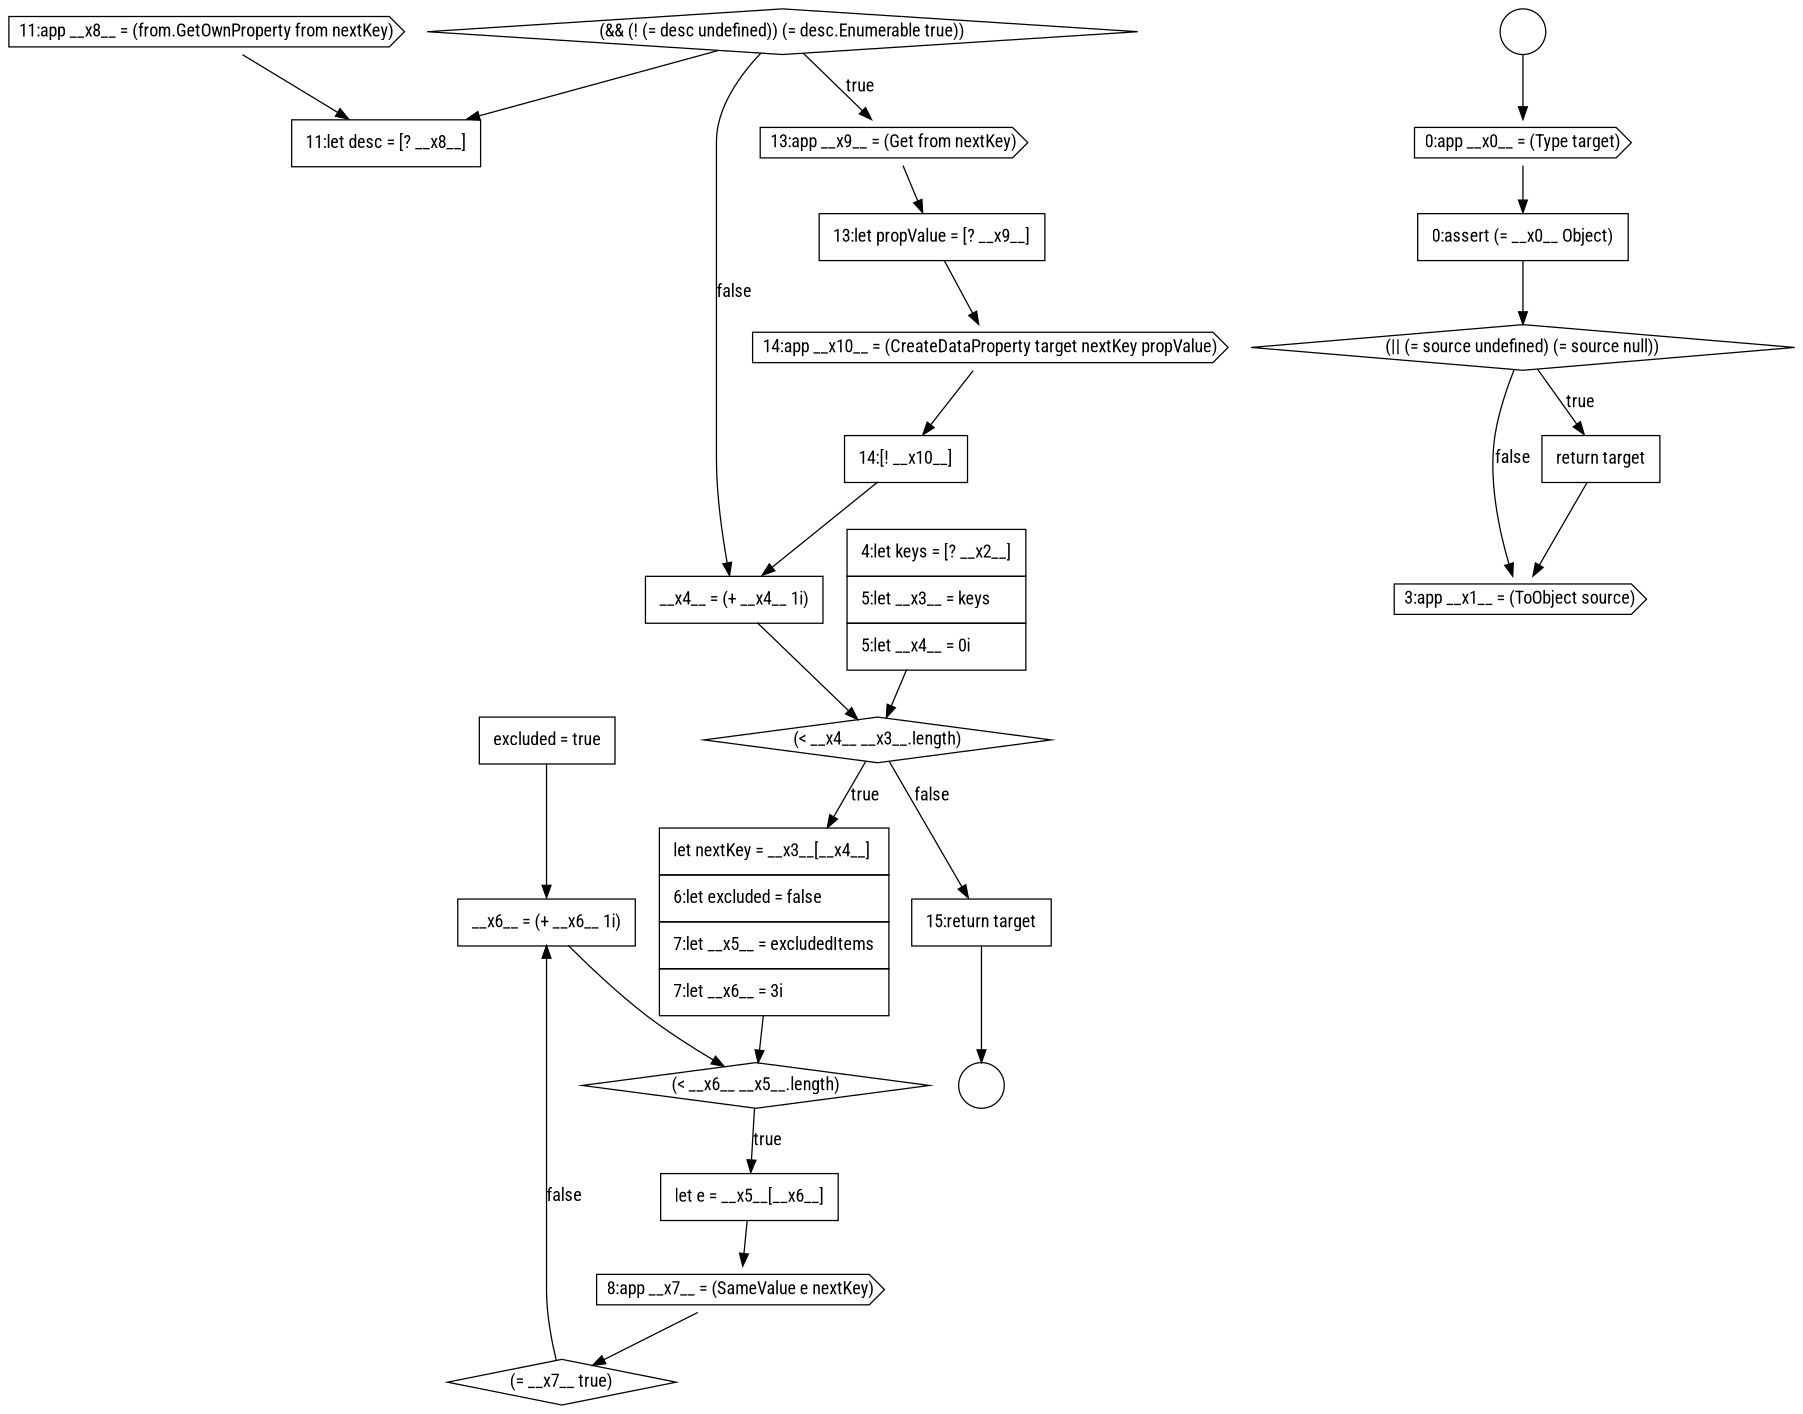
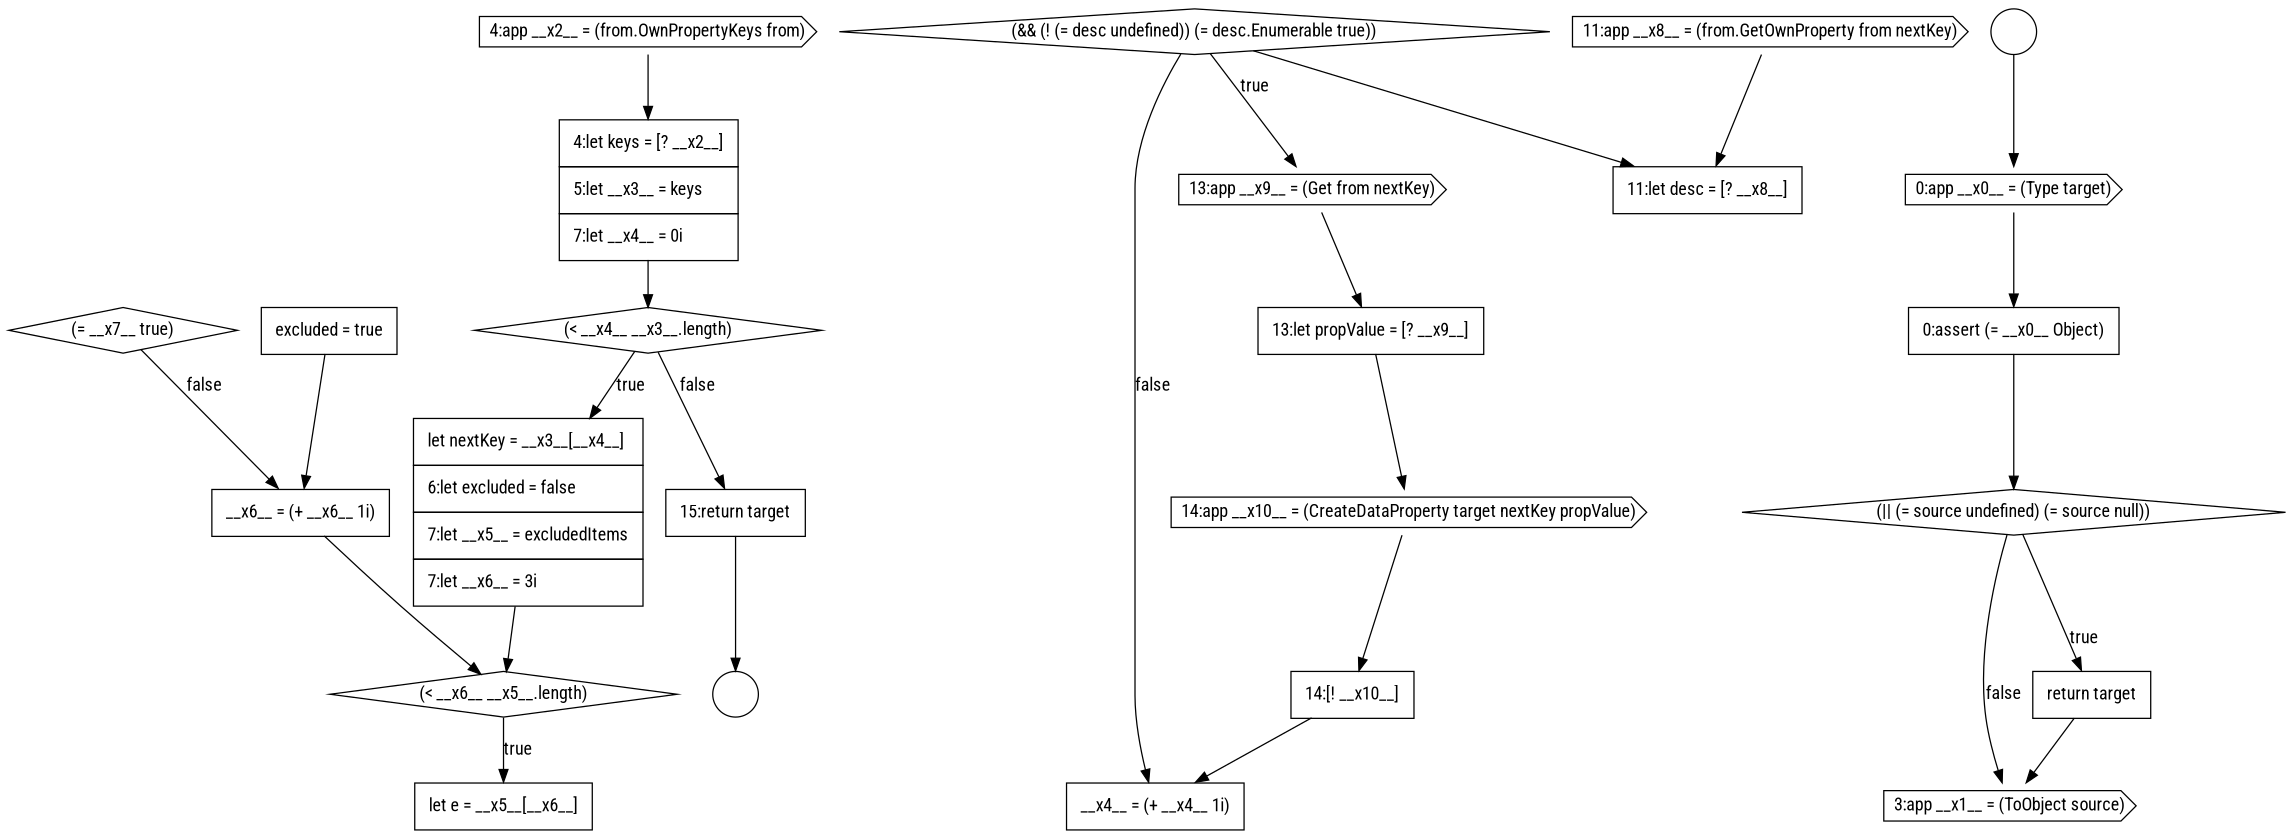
node "4:app __x2__ = (from.OwnPropertyKeys from)": added
node "4:let keys = [? __x2__]": text "5:let __x4__ = 0i" -> "7:let __x4__ = 0i"
edge "__x4__ = (+ __x4__ 1i)" -> "(< __x4__ __x3__.length)": removed
node "8:app __x7__ = (SameValue e nextKey)": removed
